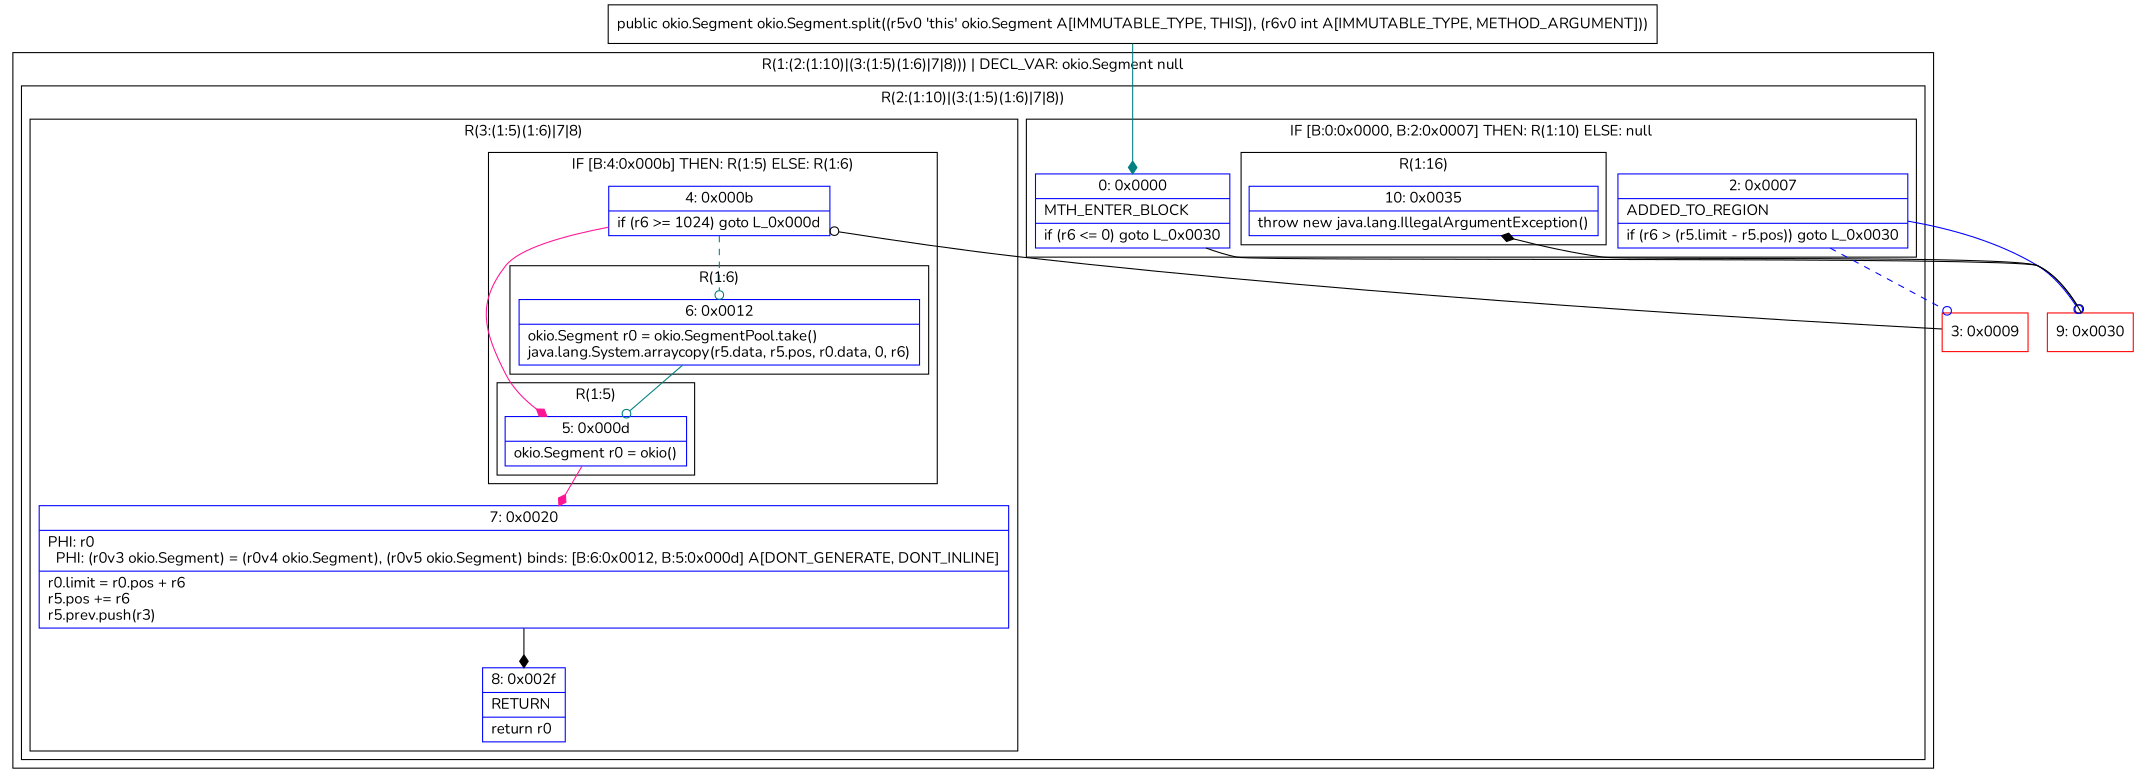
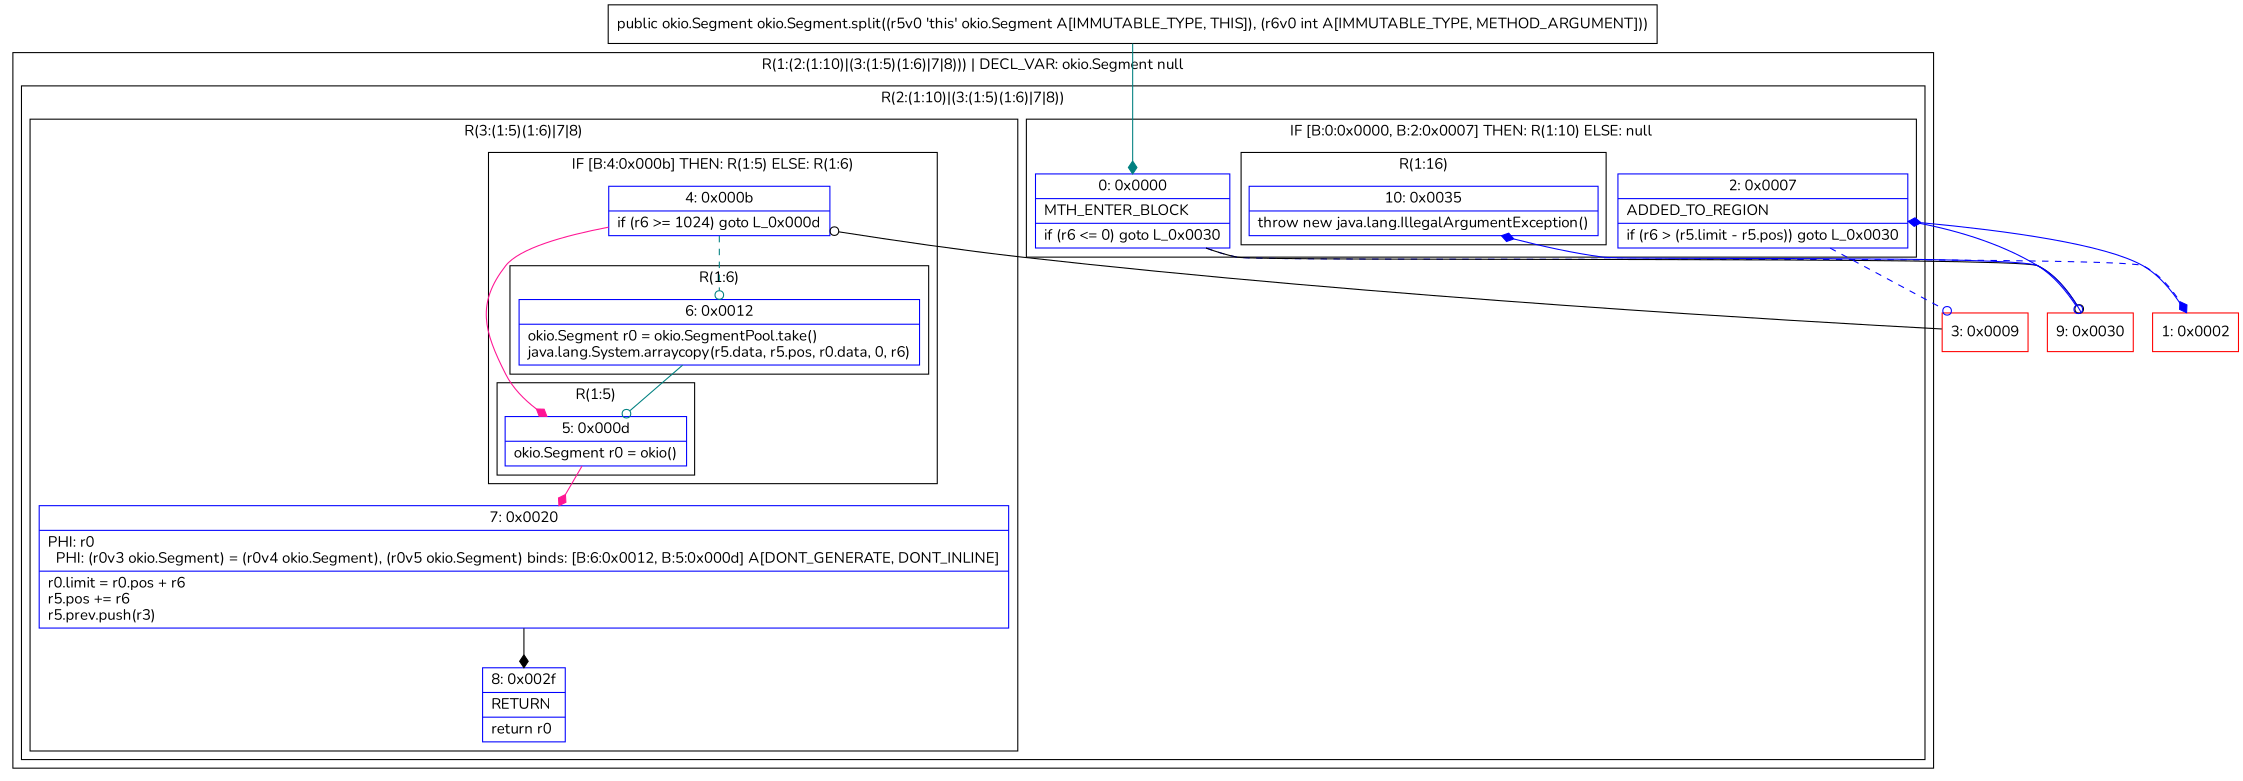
edge "9: 0x0030" -> "10: 0x0035": color black -> blue
node "1: 0x0002": added
